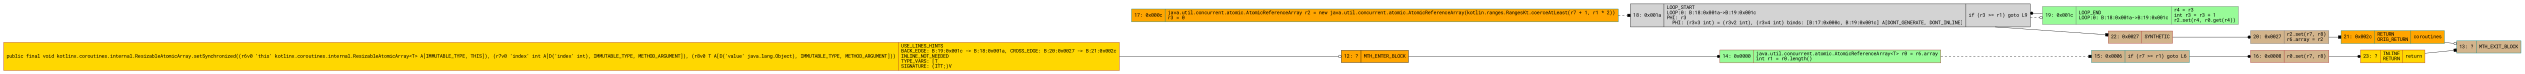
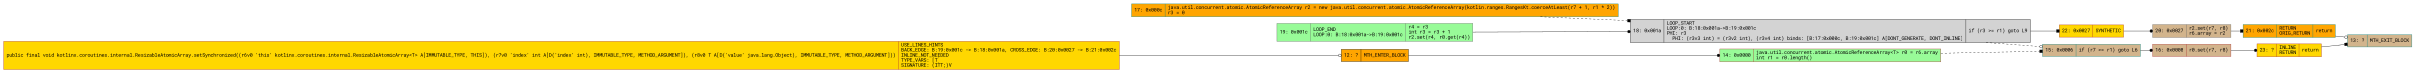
edge "18: 0x001a" -> "19: 0x001c": now "18: 0x001a" -> "15: 0x0006"
node "22: 0x0027": fillcolor tan -> gold
node "21: 0x002c": text "coroutines" -> "return"
